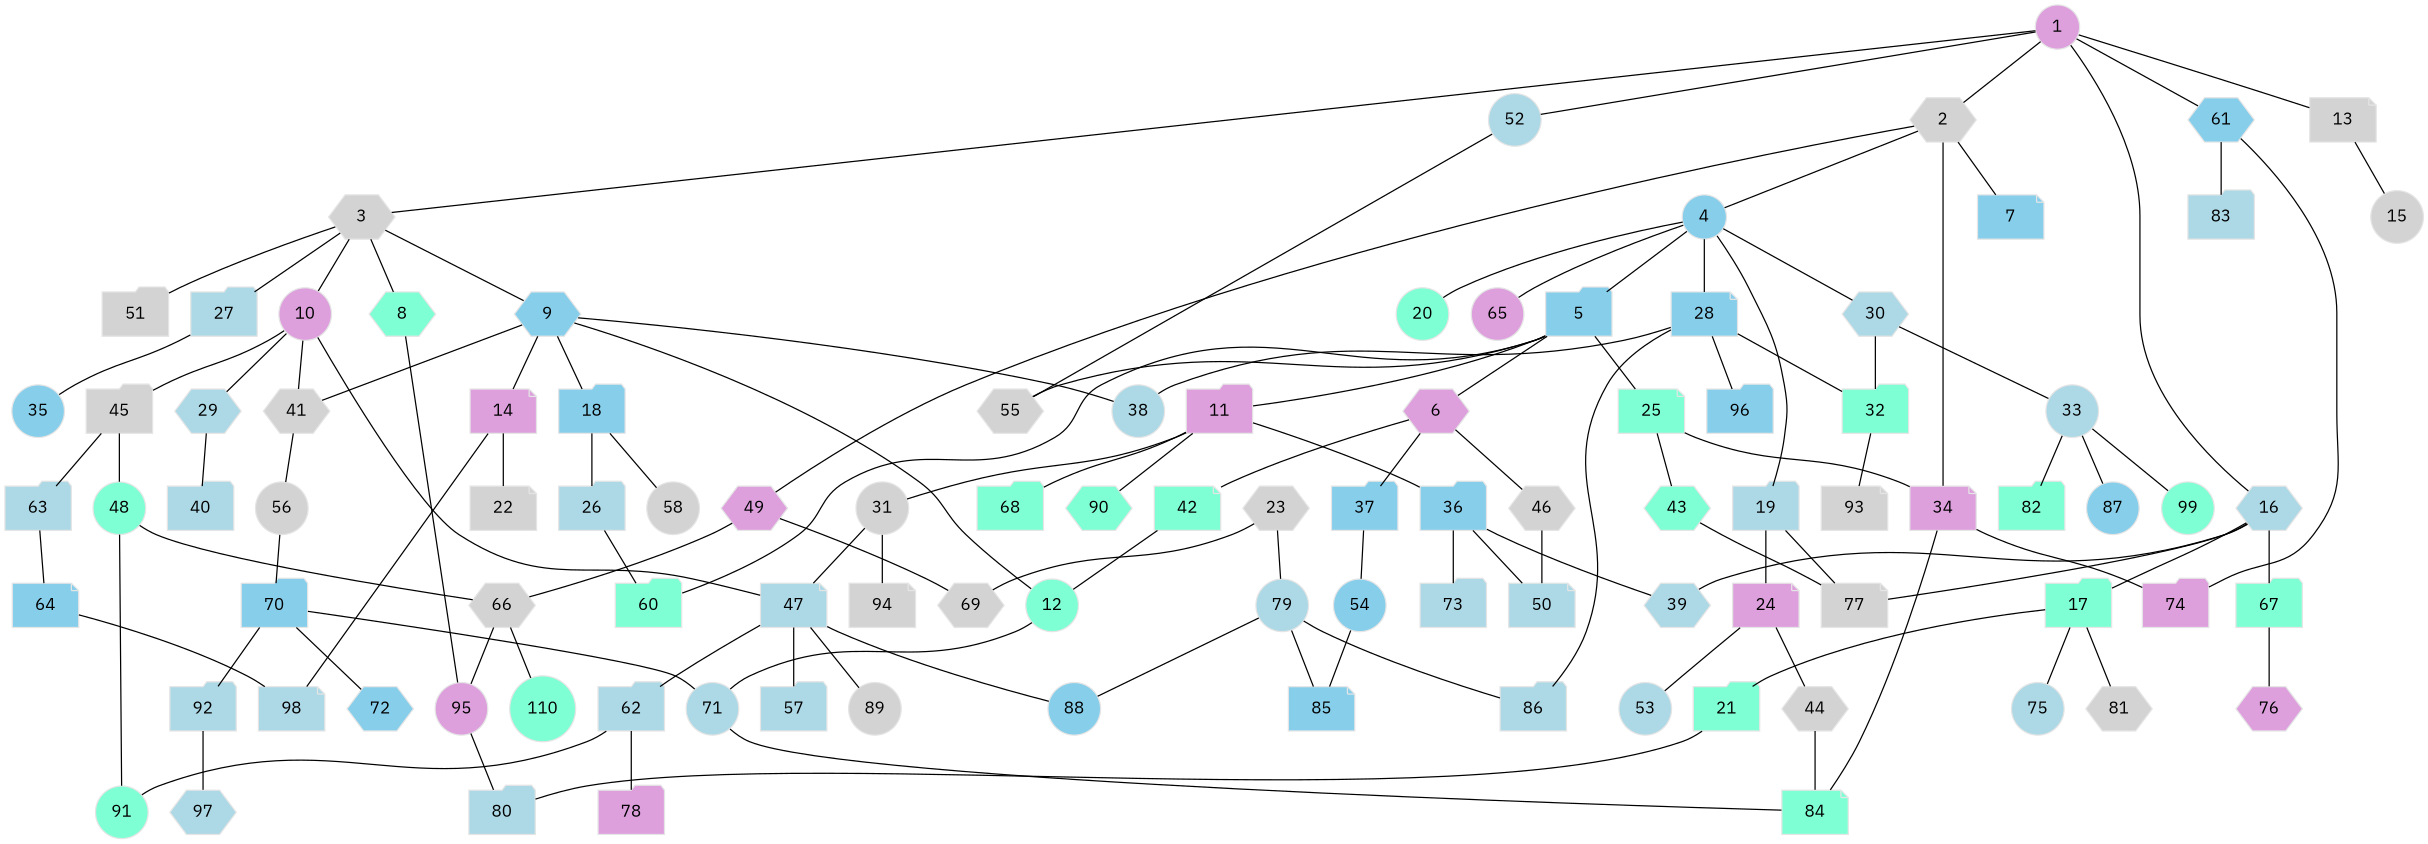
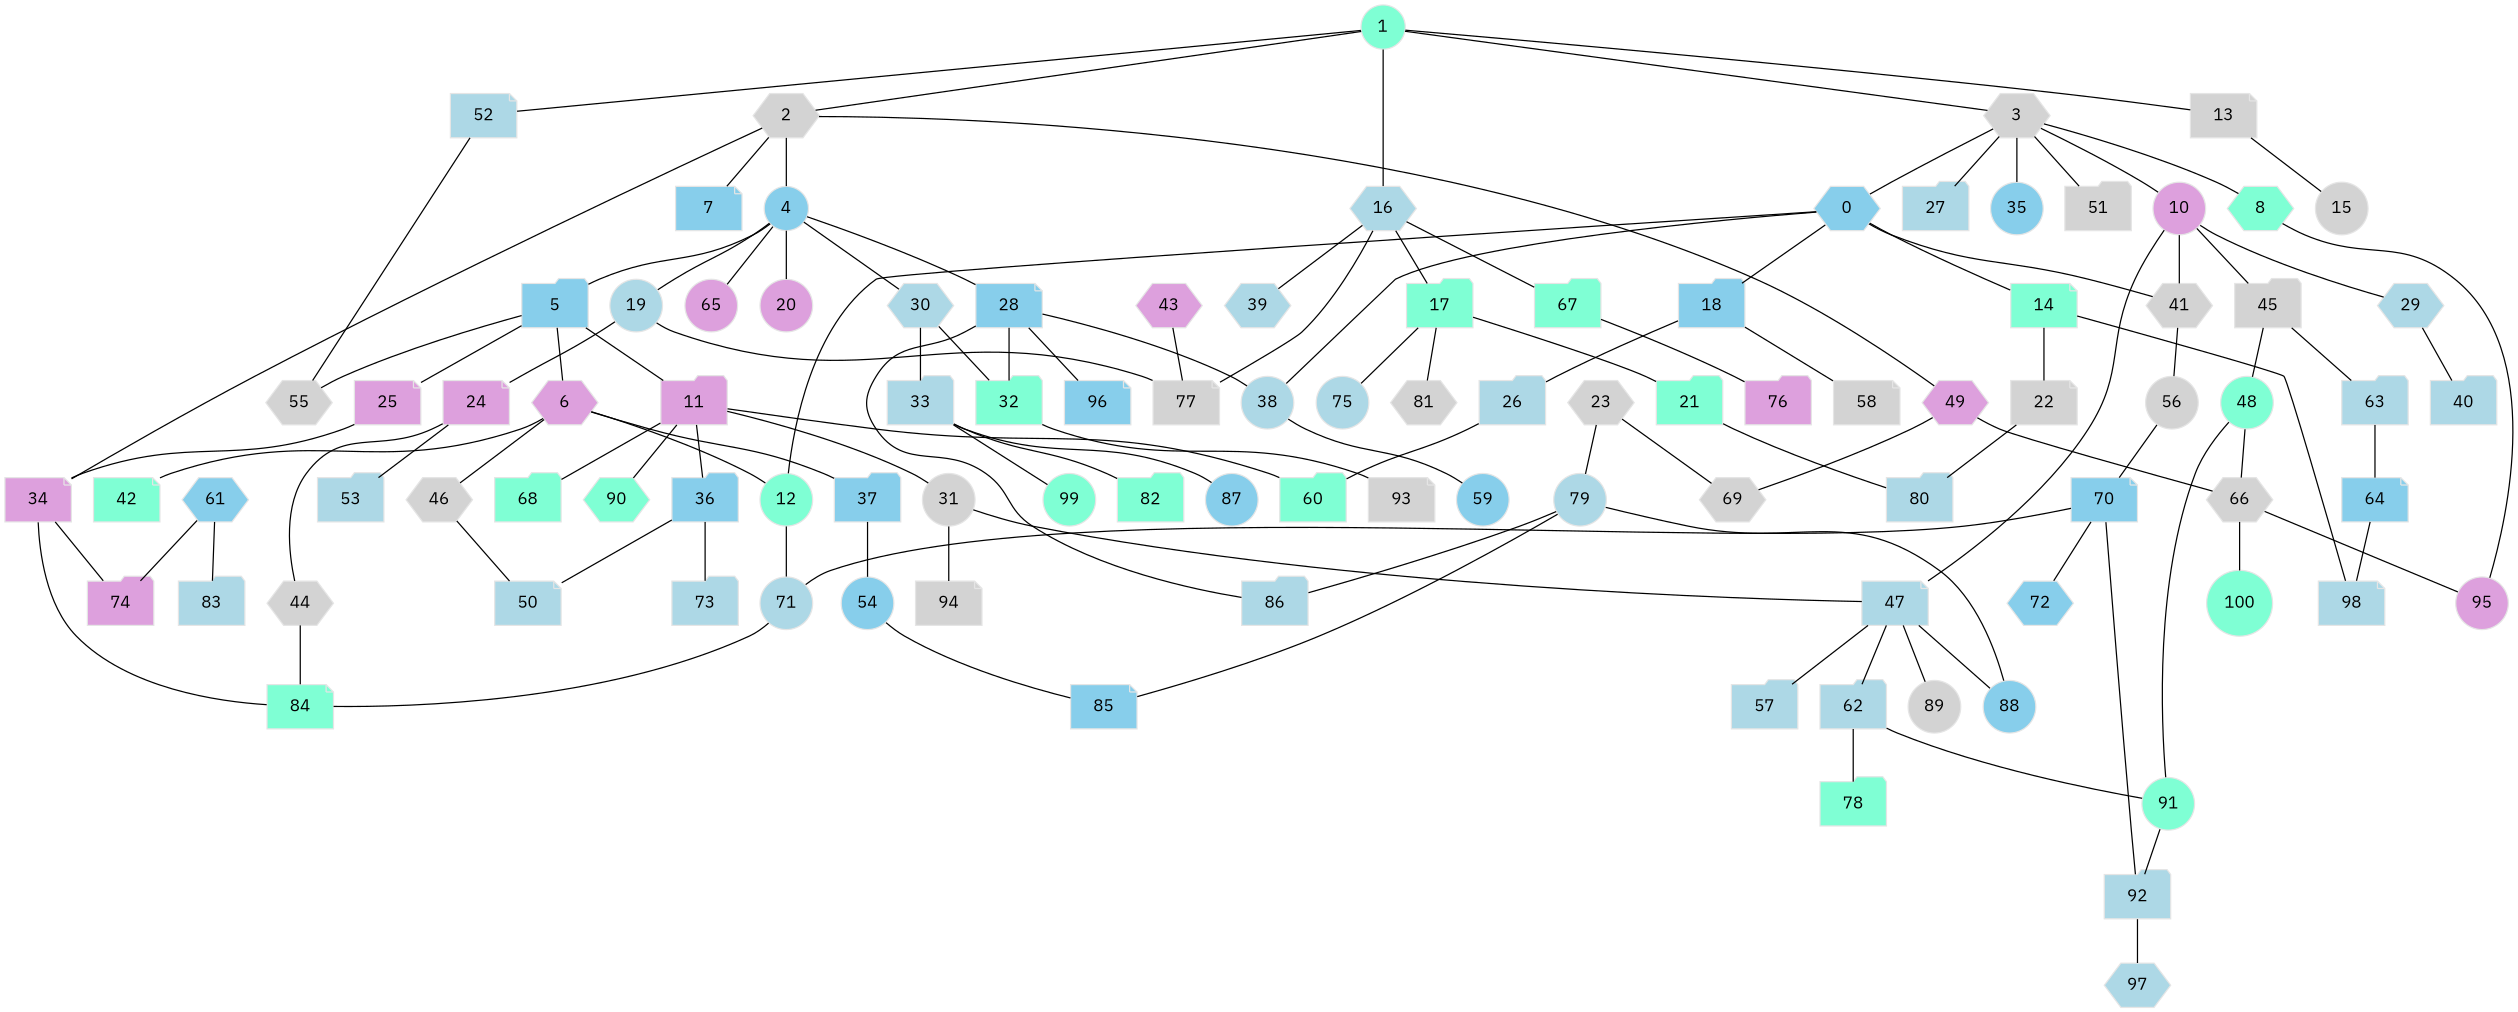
node "1": fillcolor plum -> aquamarine
edge "1" -- "61": removed
node "52": shape circle -> note
node "9": label "9" -> "0"
node "20": fillcolor aquamarine -> plum
edge "27" -- "35": now "3" -- "35"
edge "5" -- "60": now "11" -- "60"
node "14": fillcolor plum -> aquamarine
node "25": fillcolor aquamarine -> plum
node "96": shape folder -> note
node "33": shape circle -> folder
edge "25" -- "43": removed
node "59": added
node "58": shape circle -> note
node "43": fillcolor aquamarine -> plum
node "19": shape folder -> circle
edge "36" -- "39": removed
edge "42" -- "12": now "6" -- "12"
node "70": shape folder -> note
node "110": label "110" -> "100"
node "53": shape circle -> folder
node "76": shape hexagon -> folder
edge "95" -- "80": now "22" -- "80"
node "78": fillcolor plum -> aquamarine
edge "91" -- "92": added
